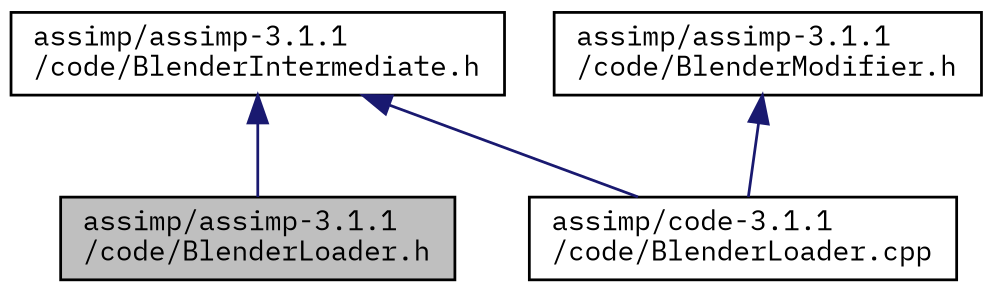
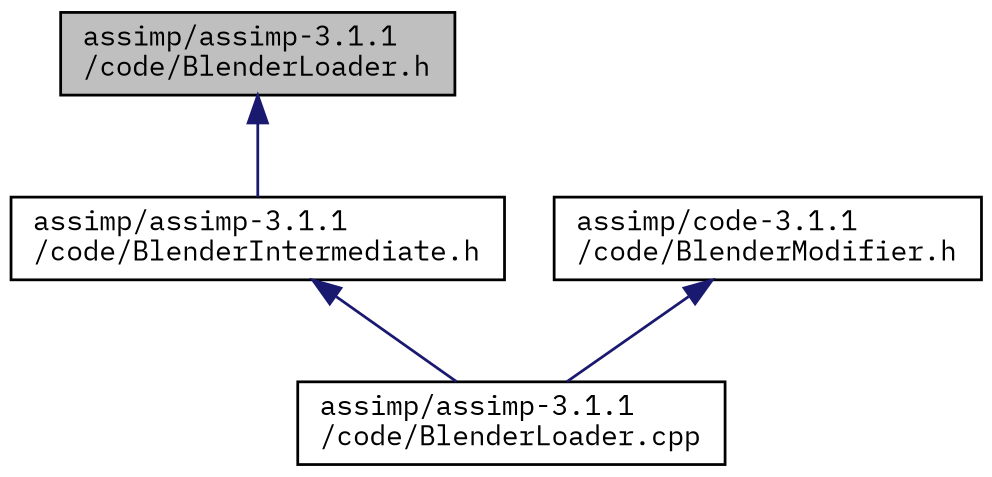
node "assimp/assimp-3.1.1 /code/BlenderModifier.h": label "assimp/assimp-3.1.1 /code/BlenderModifier.h" -> "assimp/code-3.1.1 /code/BlenderModifier.h"
edge "assimp/assimp-3.1.1 /code/BlenderLoader.h" -> "assimp/assimp-3.1.1 /code/BlenderIntermediate.h": reversed
node "assimp/code-3.1.1 /code/BlenderLoader.cpp": label "assimp/code-3.1.1 /code/BlenderLoader.cpp" -> "assimp/assimp-3.1.1 /code/BlenderLoader.cpp"
